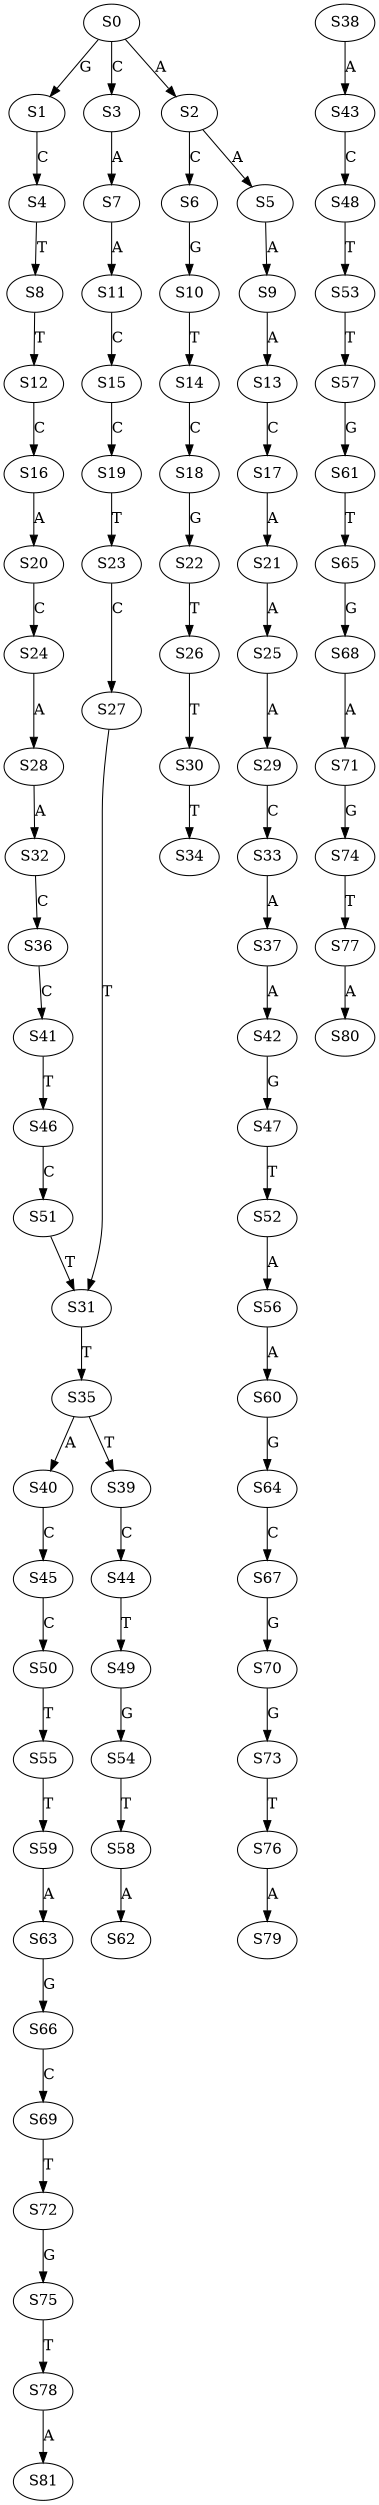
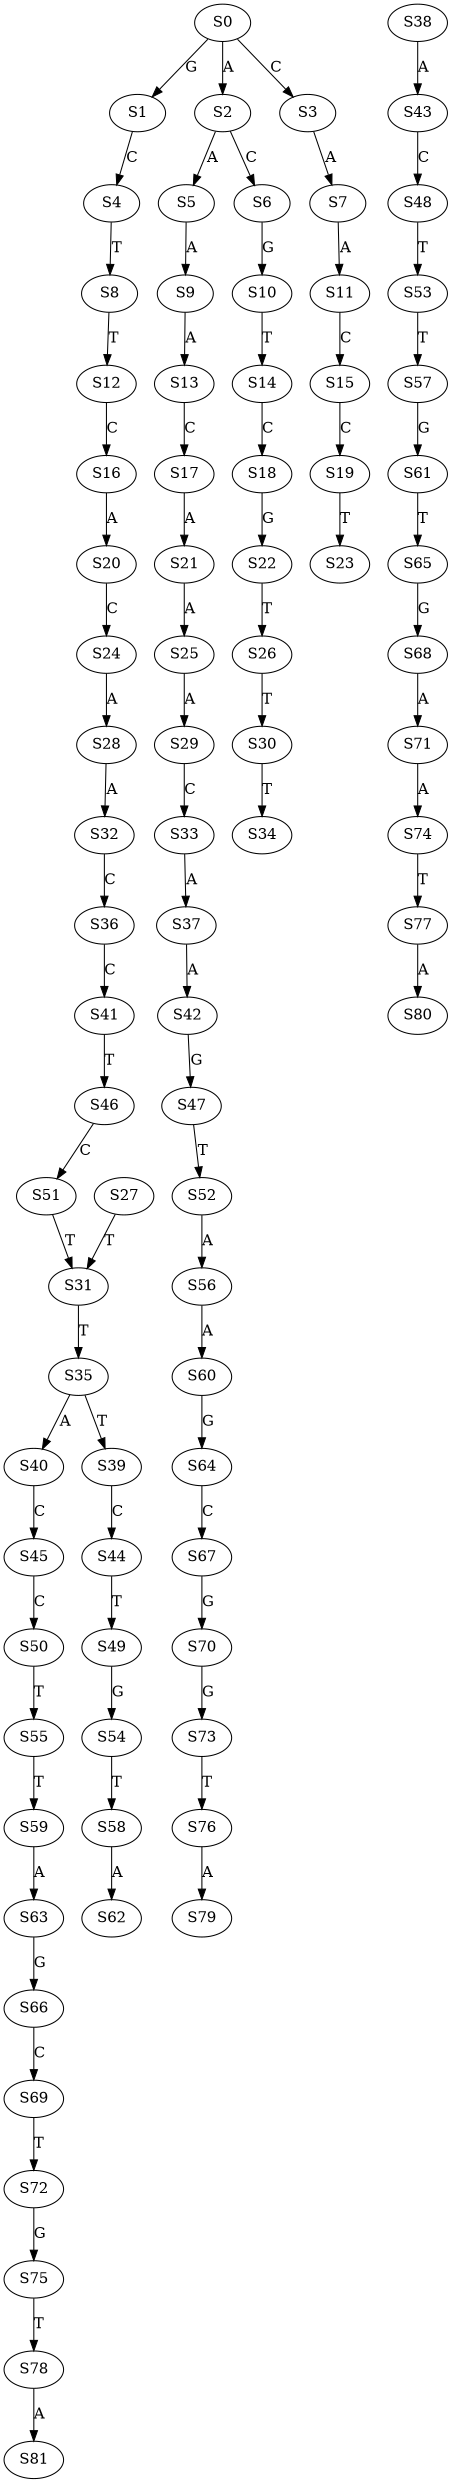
edge "S23" -> "S27": removed, label "C"
edge "S71" -> "S74": label "G" -> "A"
